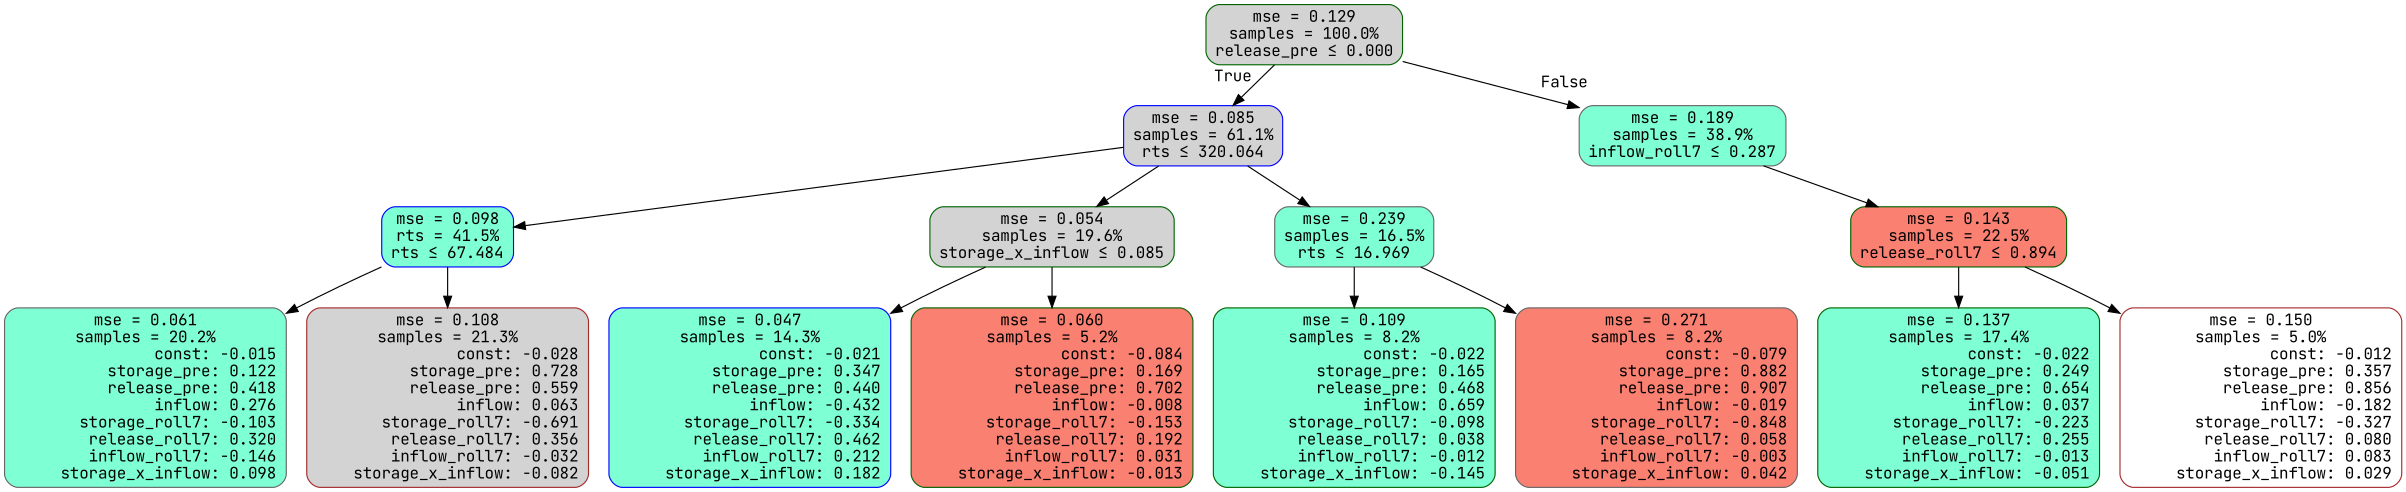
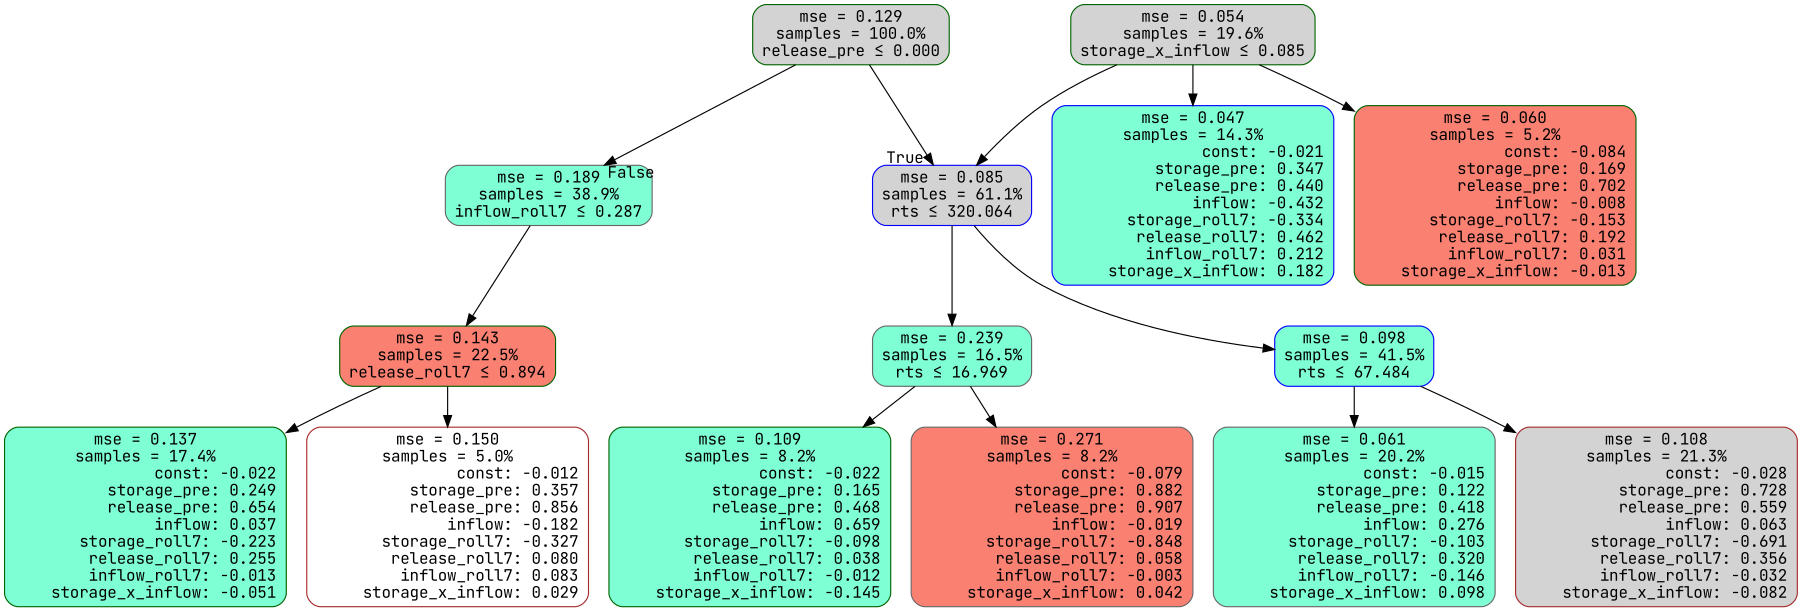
edge "mse = 0.085 samples = 61.1% rts ≤ 320.064" -> "mse = 0.054 samples = 19.6% storage_x_inflow ≤ 0.085": reversed
node "mse = 0.098 rts = 41.5% rts ≤ 67.484": label "mse = 0.098 rts = 41.5% rts ≤ 67.484" -> "mse = 0.098 samples = 41.5% rts ≤ 67.484"
